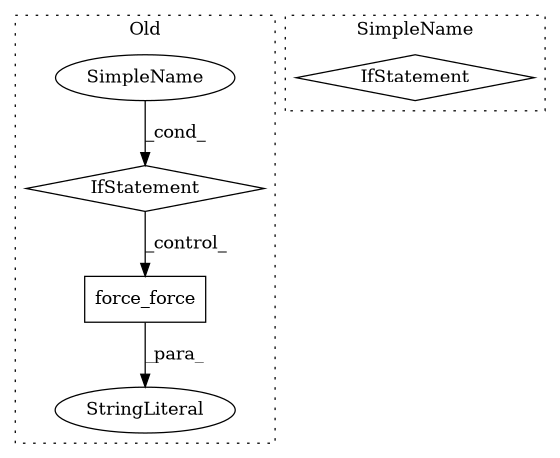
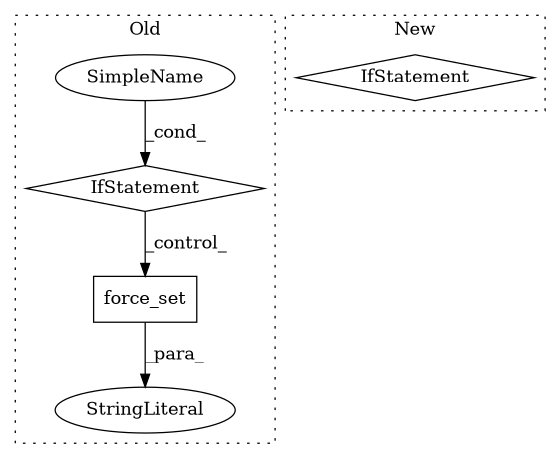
cluster "SimpleName": label "SimpleName" -> "New"
node "force_force": label "force_force" -> "force_set"
